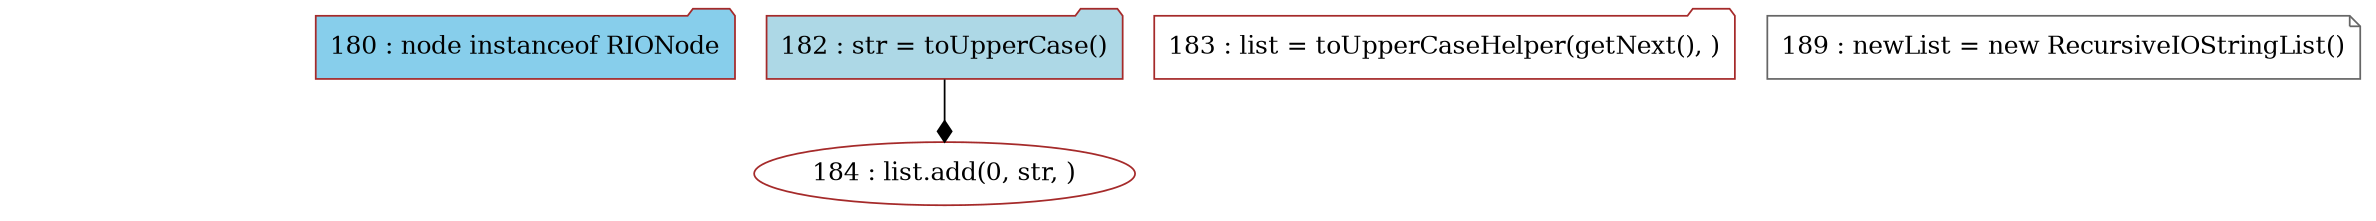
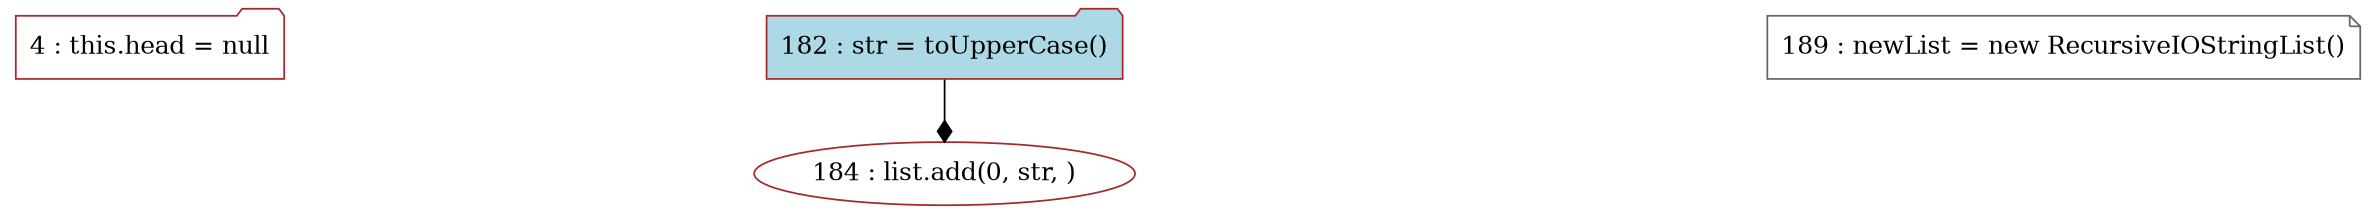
node "4 : this.head = null": added
node "180 : node instanceof RIONode": removed
node "183 : list = toUpperCaseHelper(getNext(), )": removed
